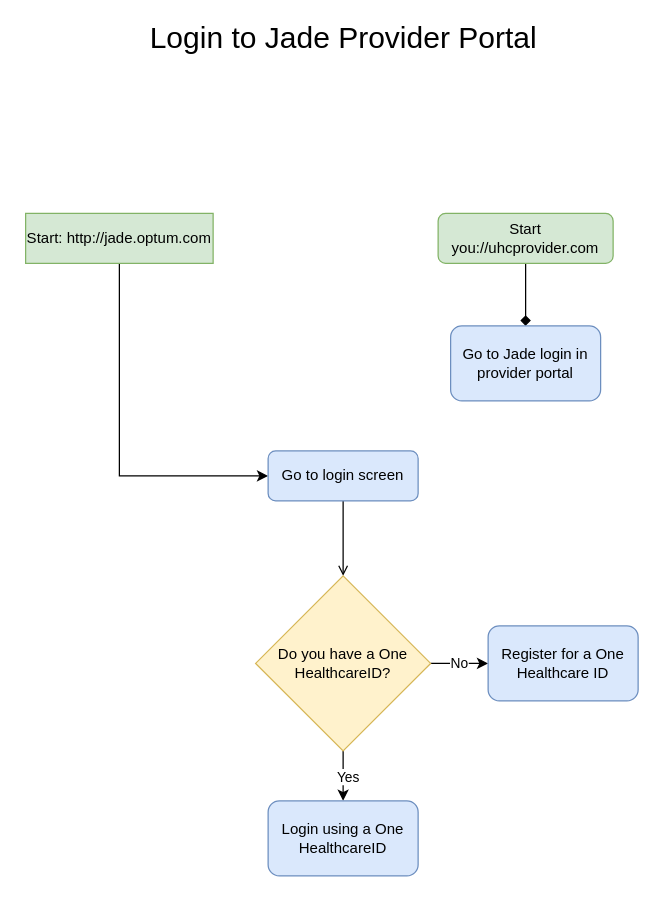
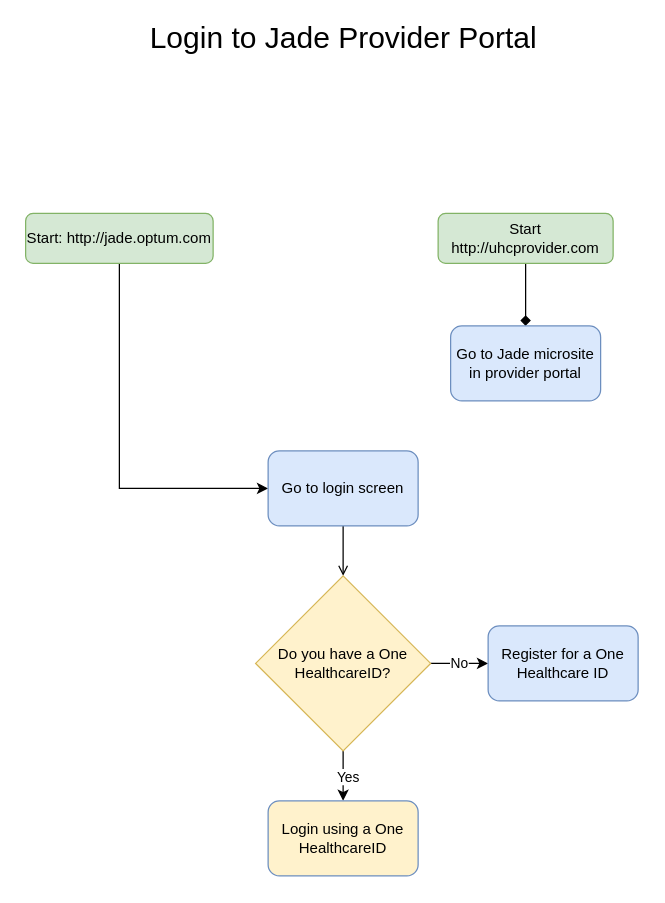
node "Start: http://jade.optum.com": shape rectangle -> rounded rectangle
node "Start you://uhcprovider.com": label "Start you://uhcprovider.com" -> "Start http://uhcprovider.com"
node "Go to Jade login in provider portal": label "Go to Jade login in provider portal" -> "Go to Jade microsite in provider portal"
node "Go to login screen": size 150x50 -> 150x75
node "Login using a One HealthcareID": fillcolor #dae8fc -> #fff2cc
